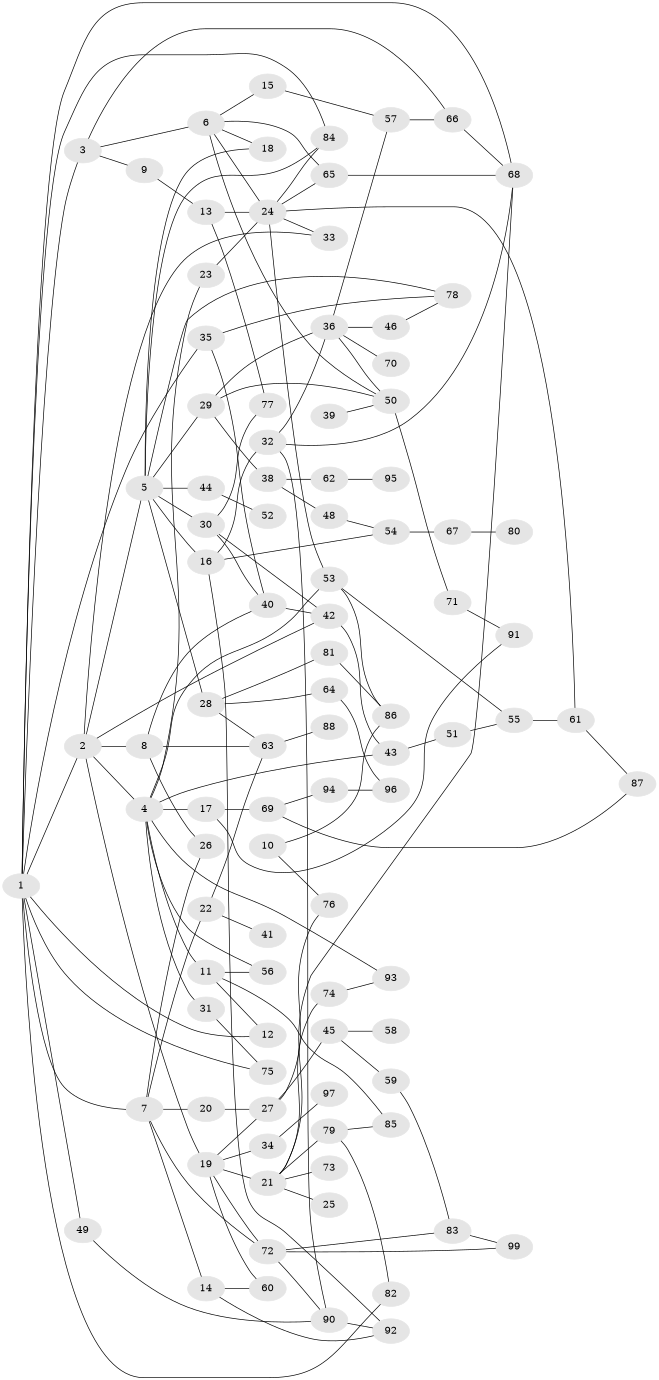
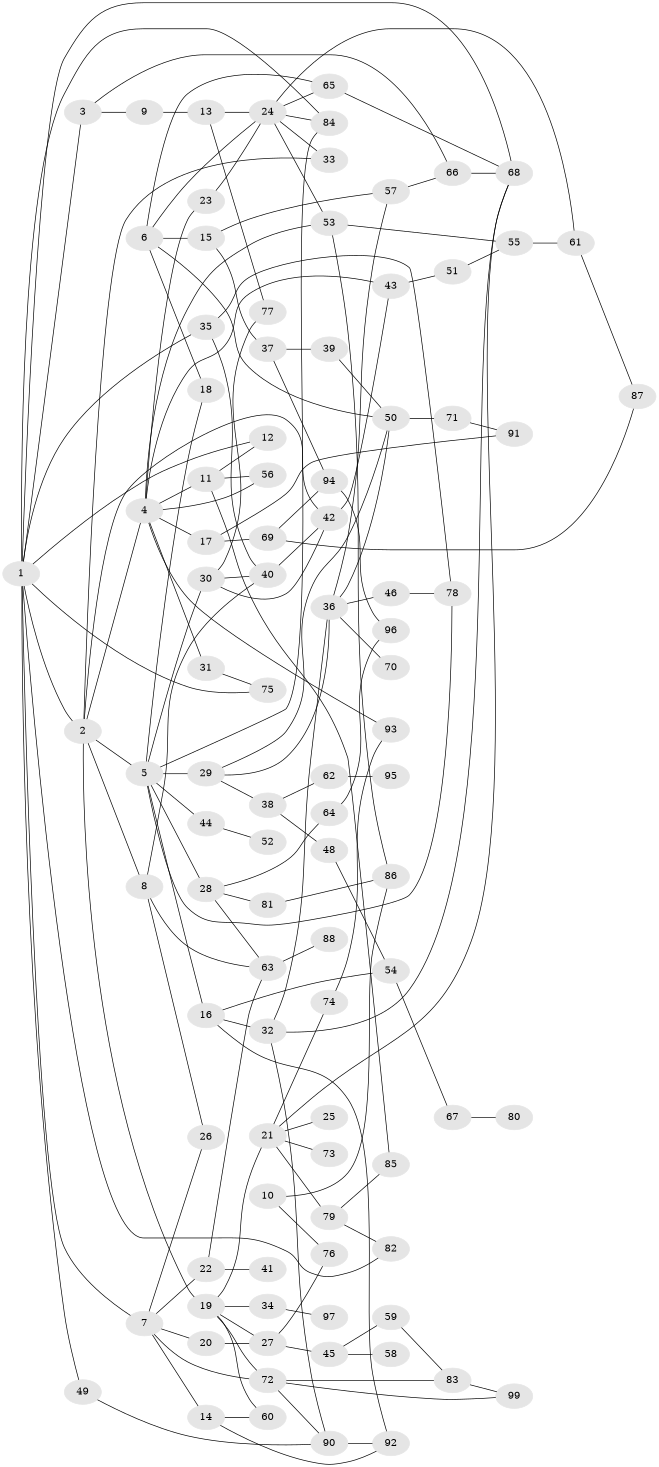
edge "6" -- "3": removed
node "37": added
